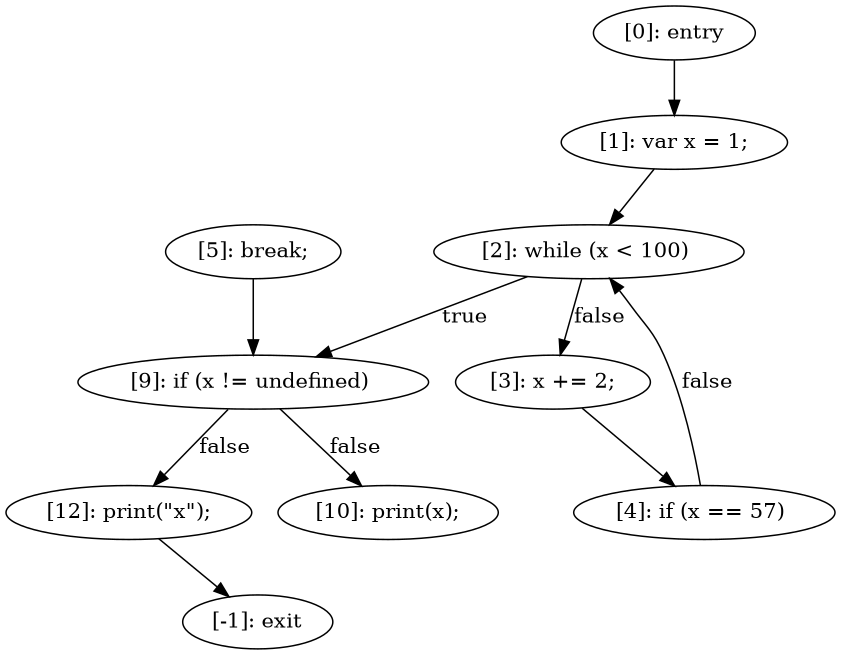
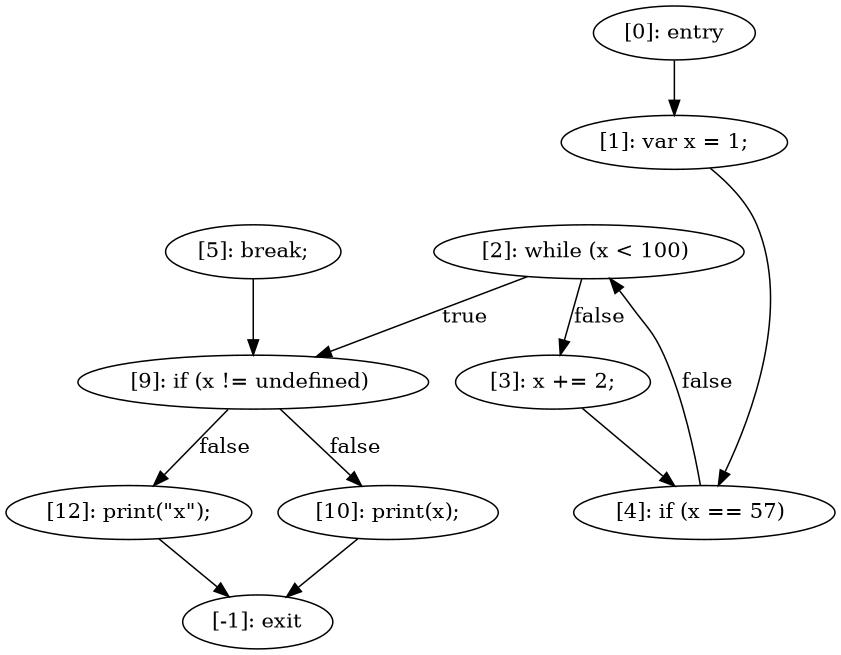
edge "[1]: var x = 1;" -> "[2]: while (x < 100)": now "[1]: var x = 1;" -> "[4]: if (x == 57)"
edge "[10]: print(x);" -> "[-1]: exit": added
